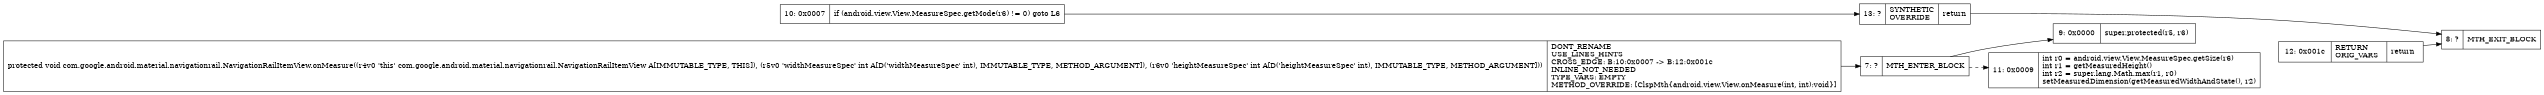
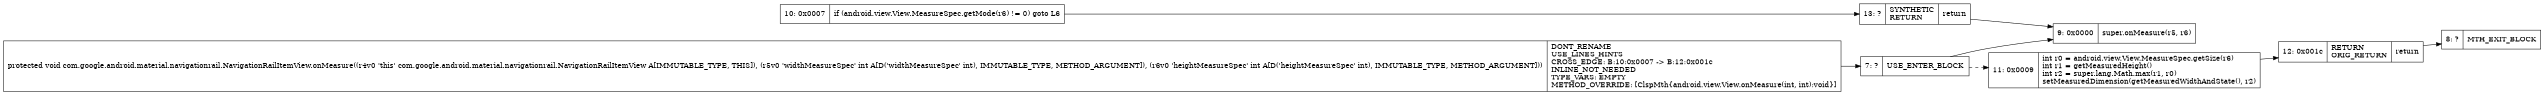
edge "13: ?" -> "8: ?": now "13: ?" -> "9: 0x0000"
node "13: ?": text "OVERRIDE" -> "RETURN"
node "9: 0x0000": text "super.protected(r5, r6)" -> "super.onMeasure(r5, r6)"
node "12: 0x001c": text "ORIG_VARS" -> "ORIG_RETURN"
edge "11: 0x0009" -> "12: 0x001c": added
node "7: ?": text "MTH_ENTER_BLOCK" -> "USE_ENTER_BLOCK"
